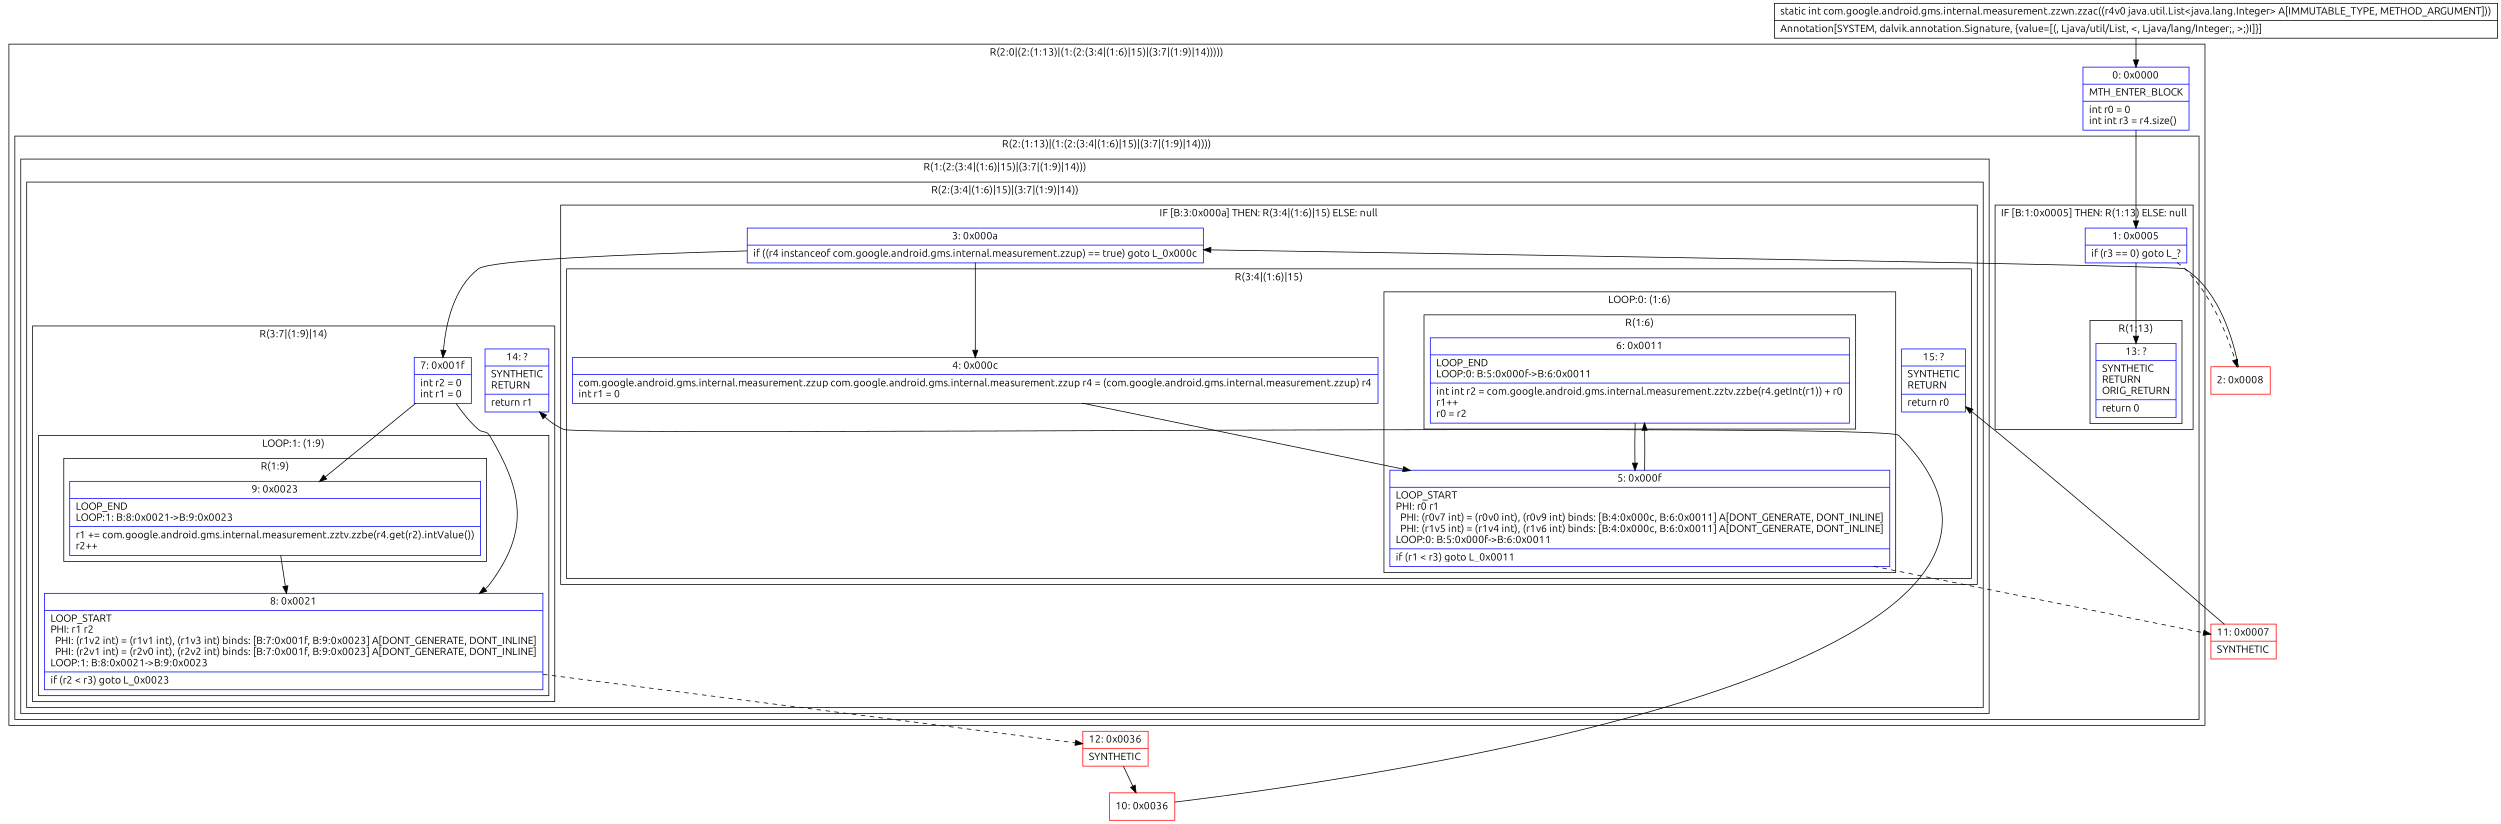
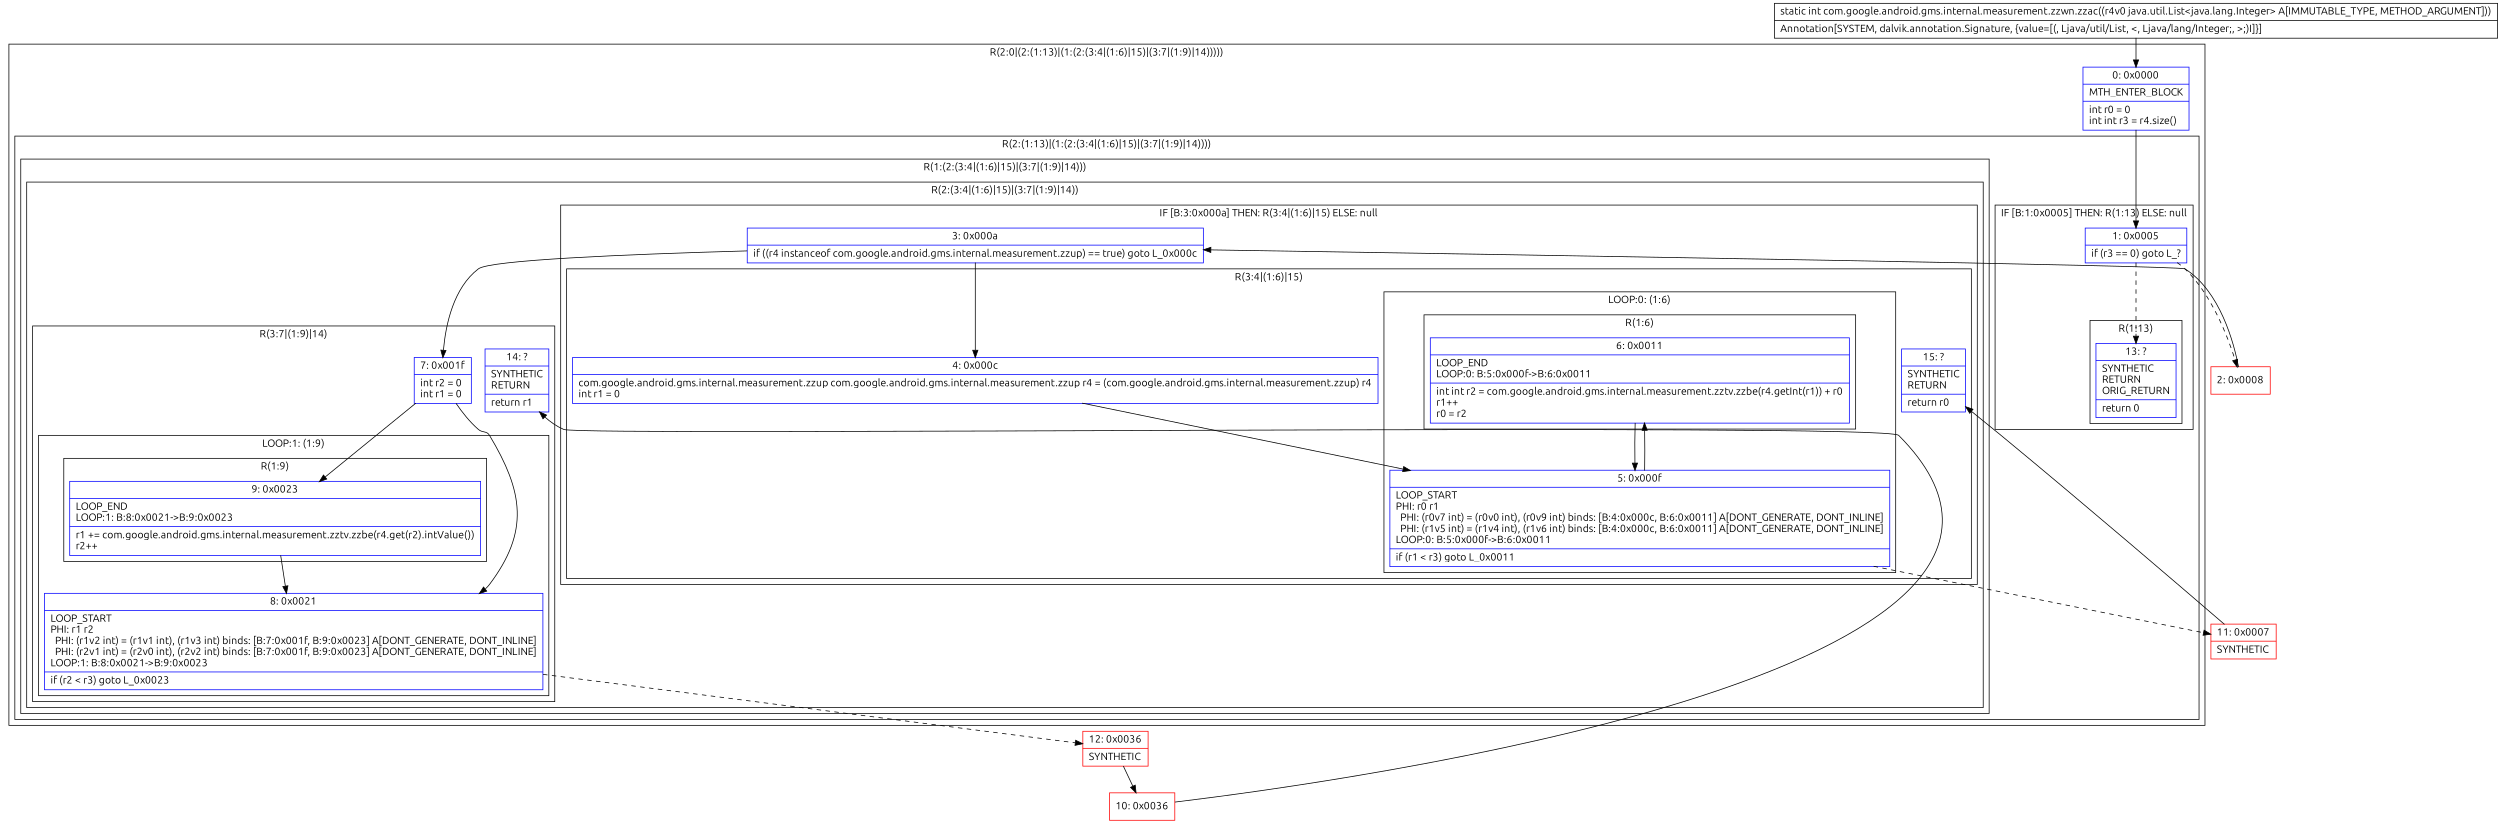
edge "1: 0x0005" -> "13: ?": style solid -> dashed
